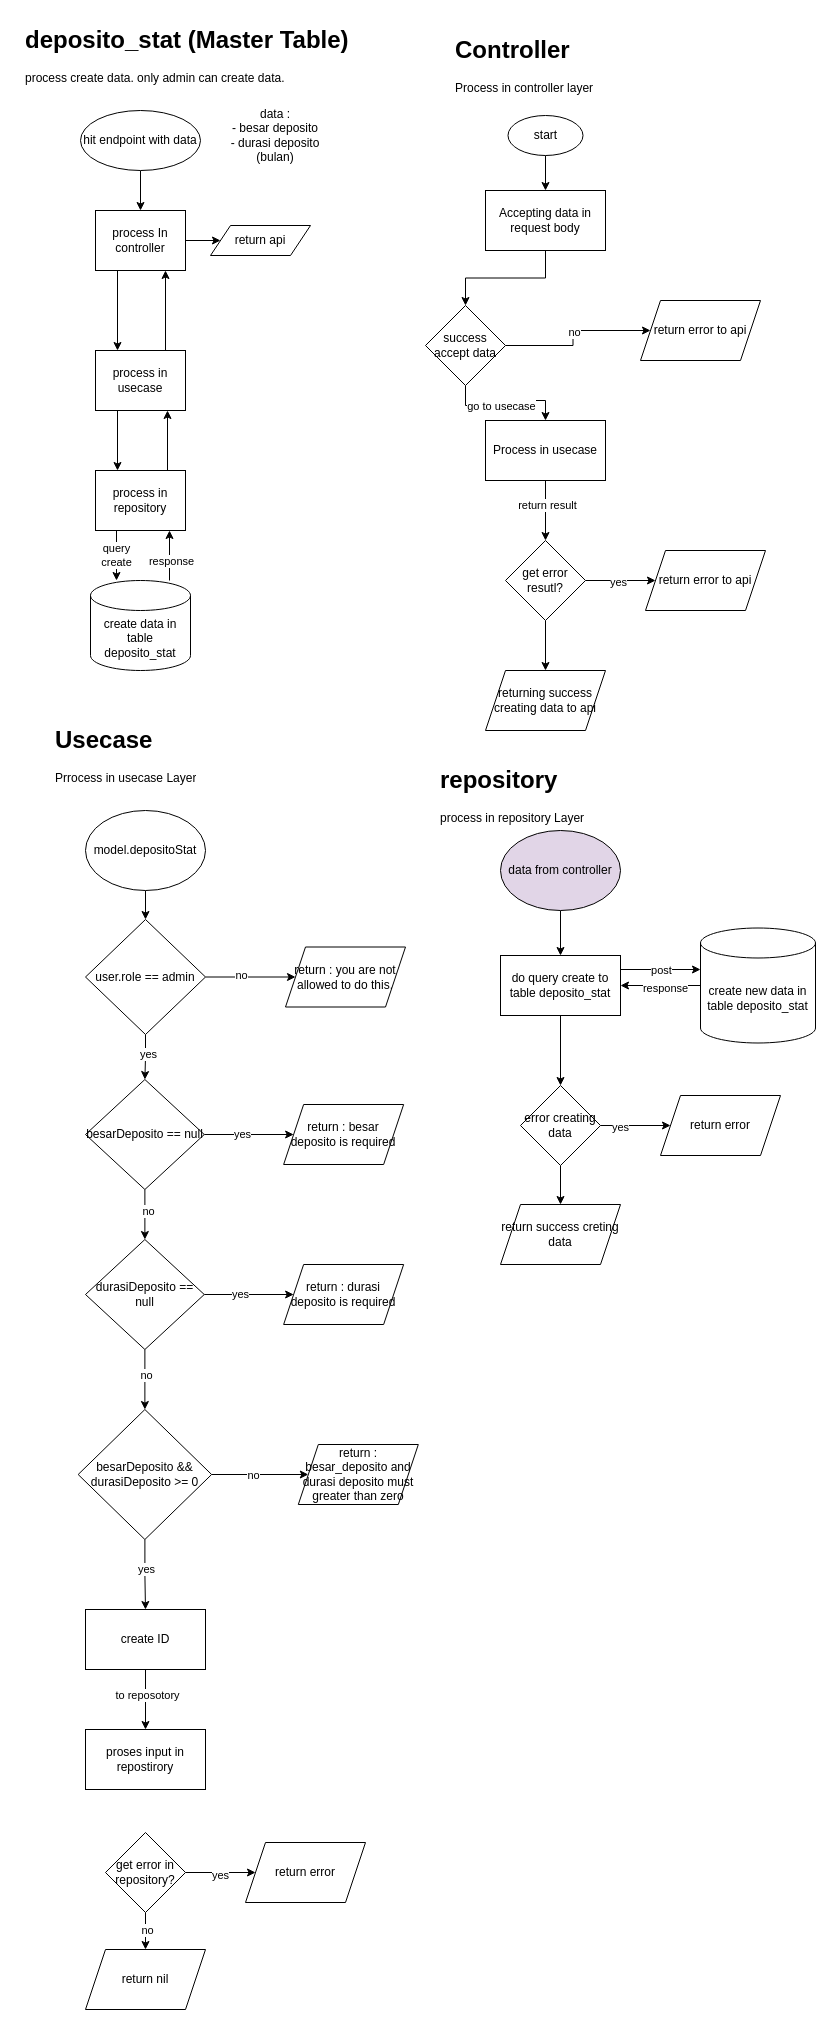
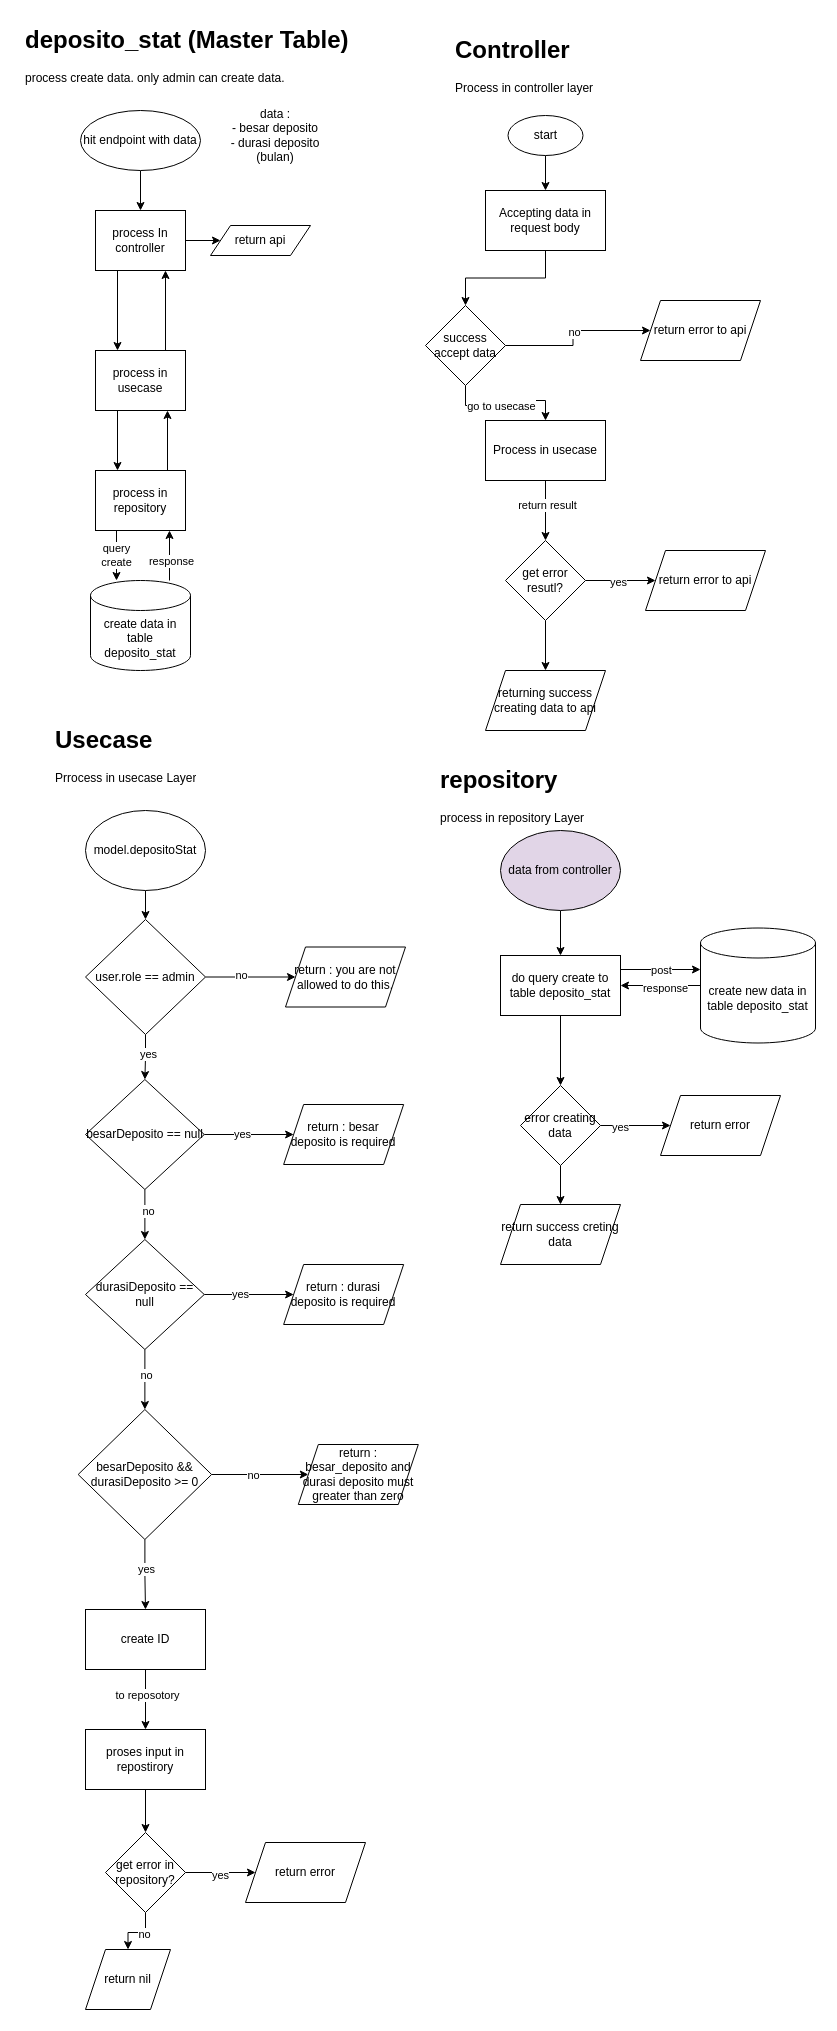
edge "proses input in repostirory" -> "get error in repository?": added
node "return nil": size 120x60 -> 85x60
